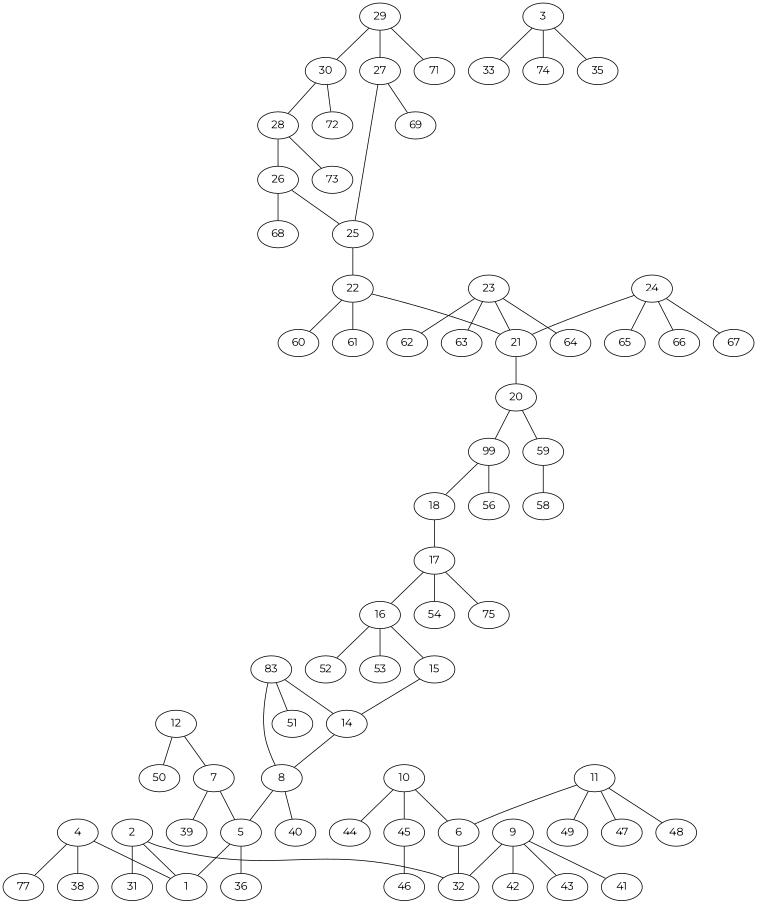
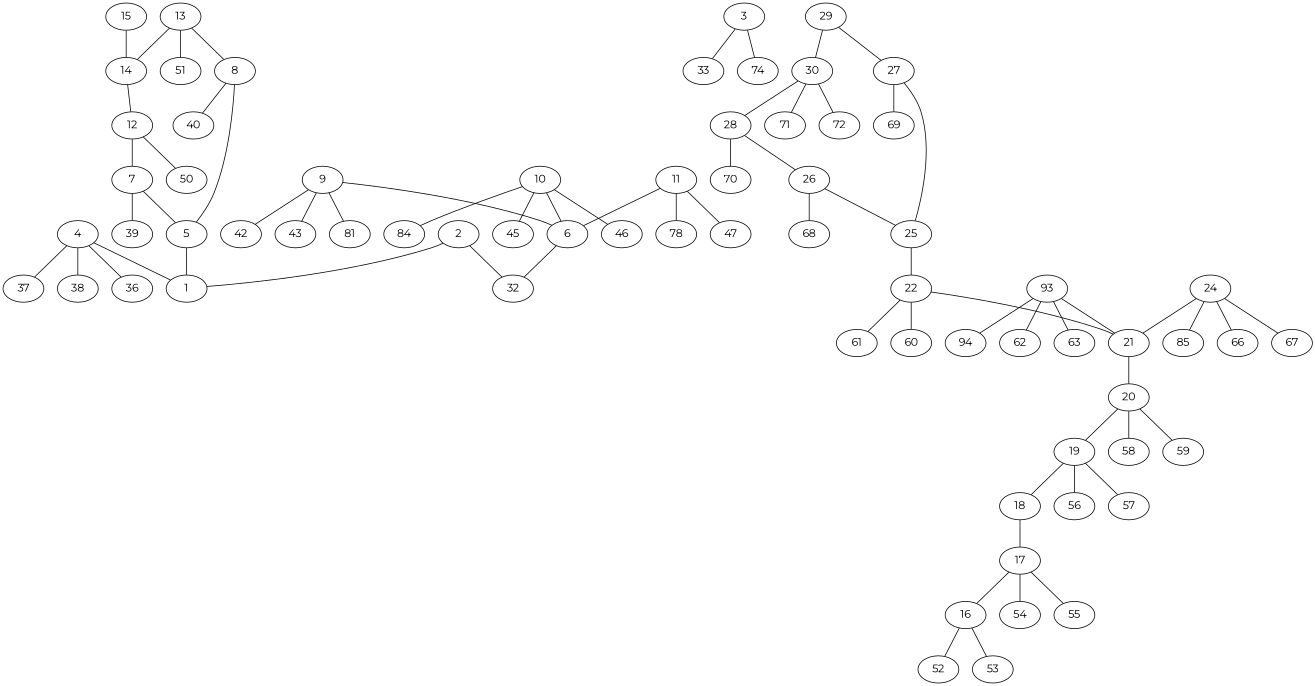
edge "29" -- "71": now "30" -- "71"
node "35": removed
node "73": label "73" -> "70"
node "23": label "23" -> "93"
node "64": label "64" -> "94"
node "65": label "65" -> "85"
node "99": label "99" -> "19"
edge "59" -- "58": now "20" -- "58"
node "57": added
node "75": label "75" -> "55"
edge "16" -- "15": removed
node "83": label "83" -> "13"
edge "14" -- "8": now "14" -- "12"
node "44": label "44" -> "84"
node "49": removed
node "48": label "48" -> "78"
edge "5" -- "36": now "4" -- "36"
edge "45" -- "46": now "10" -- "46"
edge "9" -- "32": now "9" -- "6"
node "77": label "77" -> "37"
node "31": removed
node "41": label "41" -> "81"
